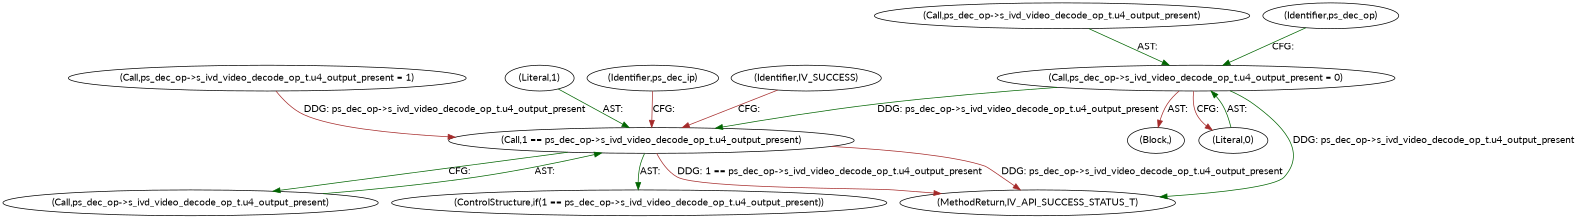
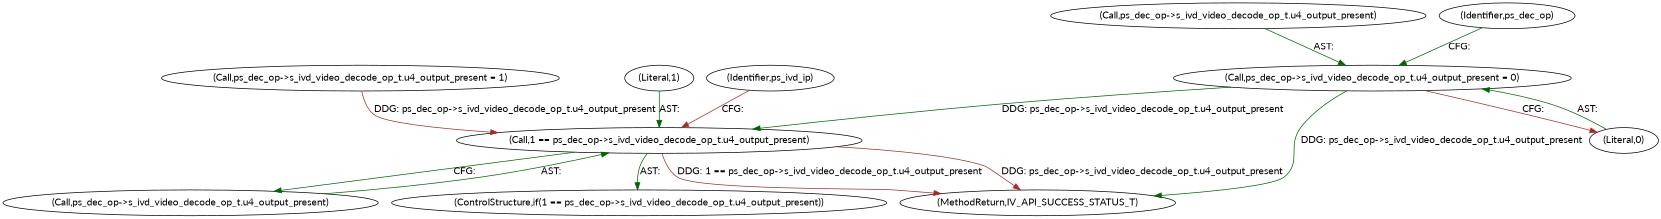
node "(Identifier,ps_dec_ip)": label "(Identifier,ps_dec_ip)" -> "(Identifier,ps_ivd_ip)"
node "(Identifier,IV_SUCCESS)": removed
node "(Block,)": removed
